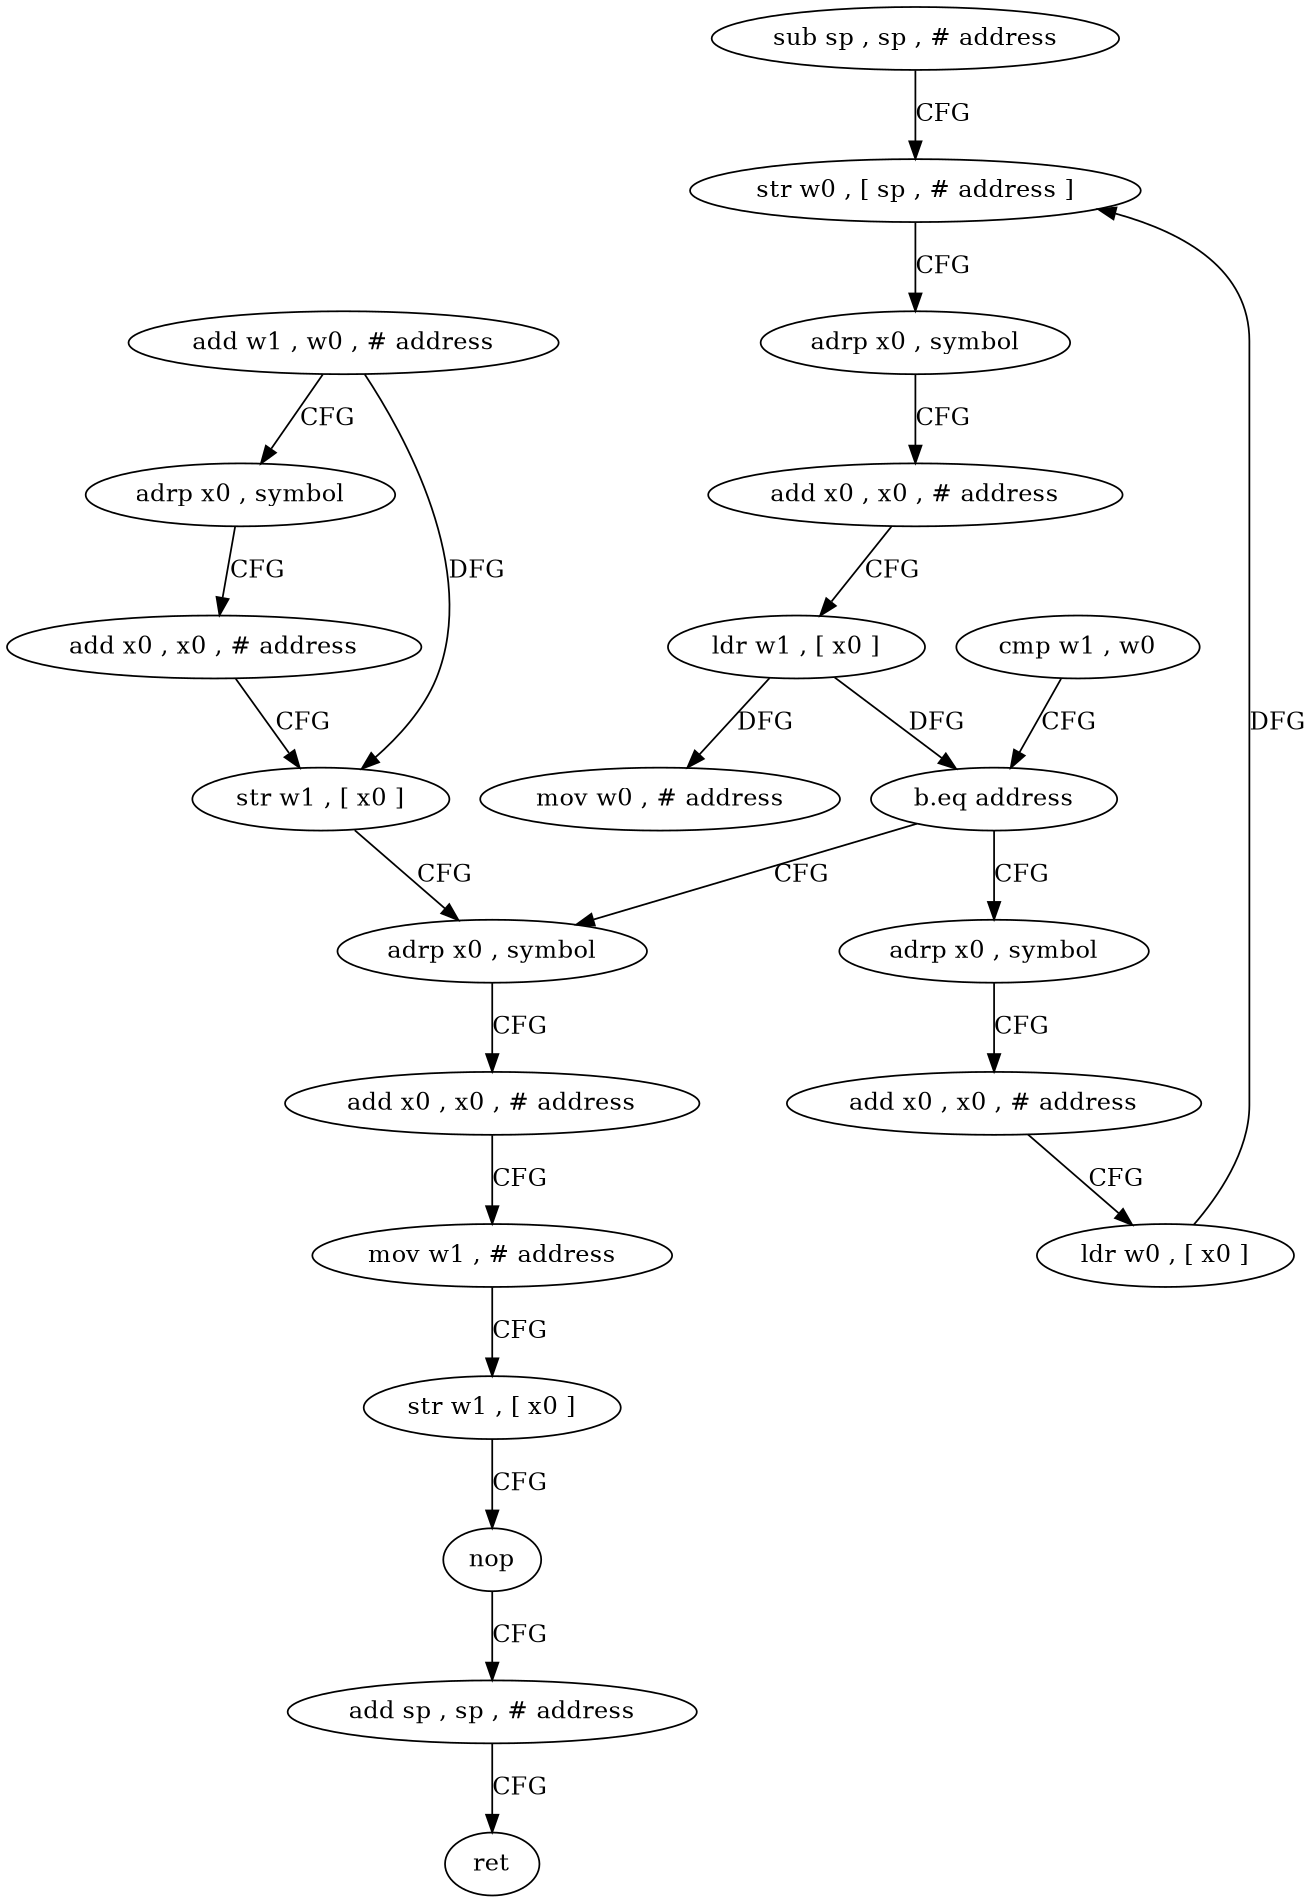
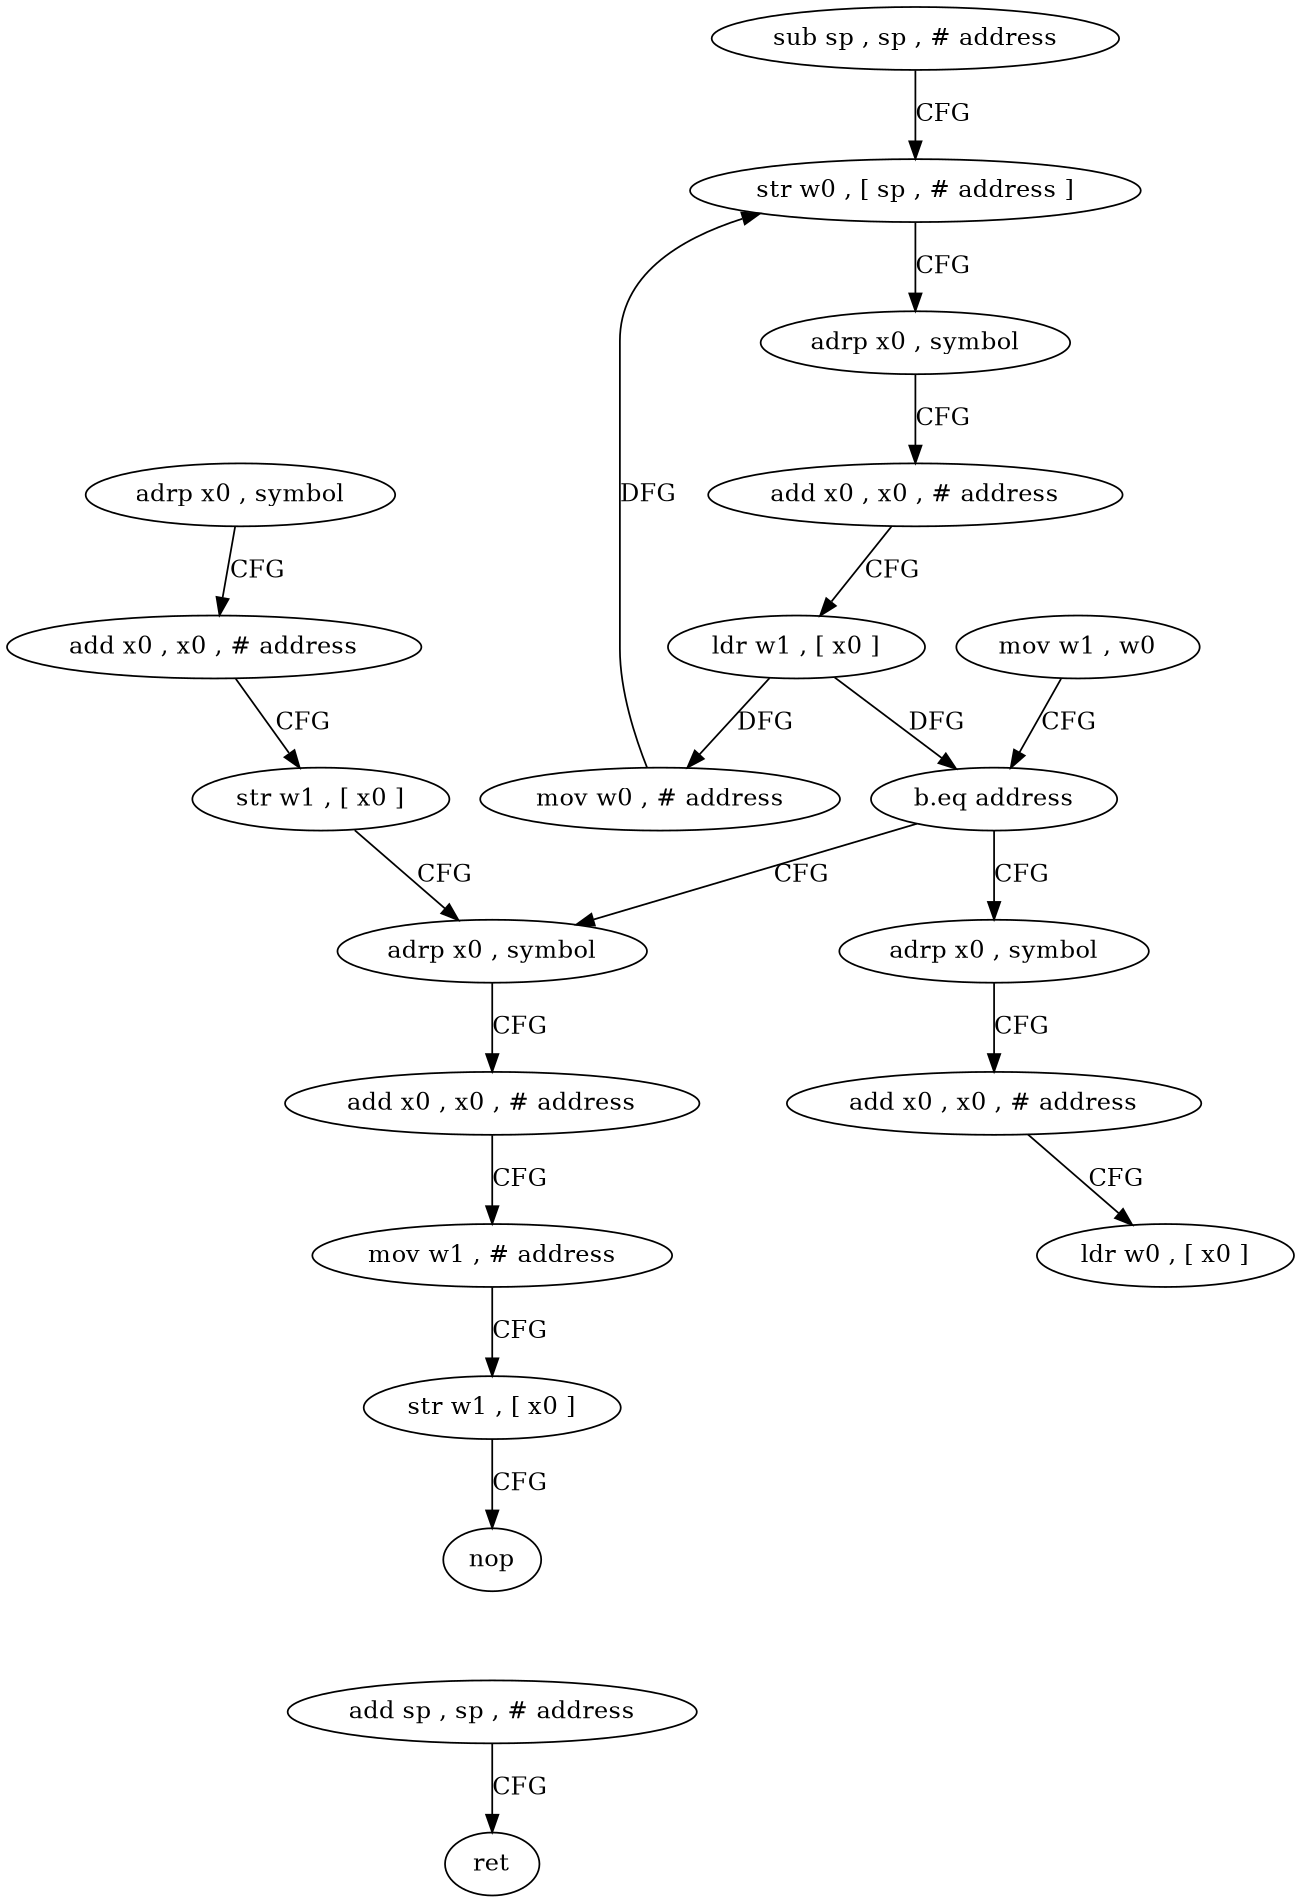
node "add w1 , w0 , # address": removed
node "cmp w1 , w0": label "cmp w1 , w0" -> "mov w1 , w0"
edge "ldr w0 , [ x0 ]" -> "str w0 , [ sp , # address ]": now "mov w0 , # address" -> "str w0 , [ sp , # address ]"
edge "nop" -> "add sp , sp , # address": removed, label "CFG"
